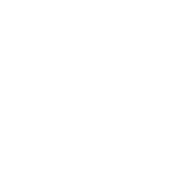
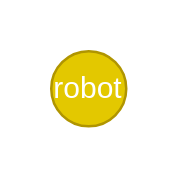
node "robot": added
